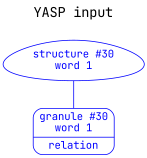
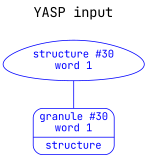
node "granule #30": text "relation" -> "structure"
